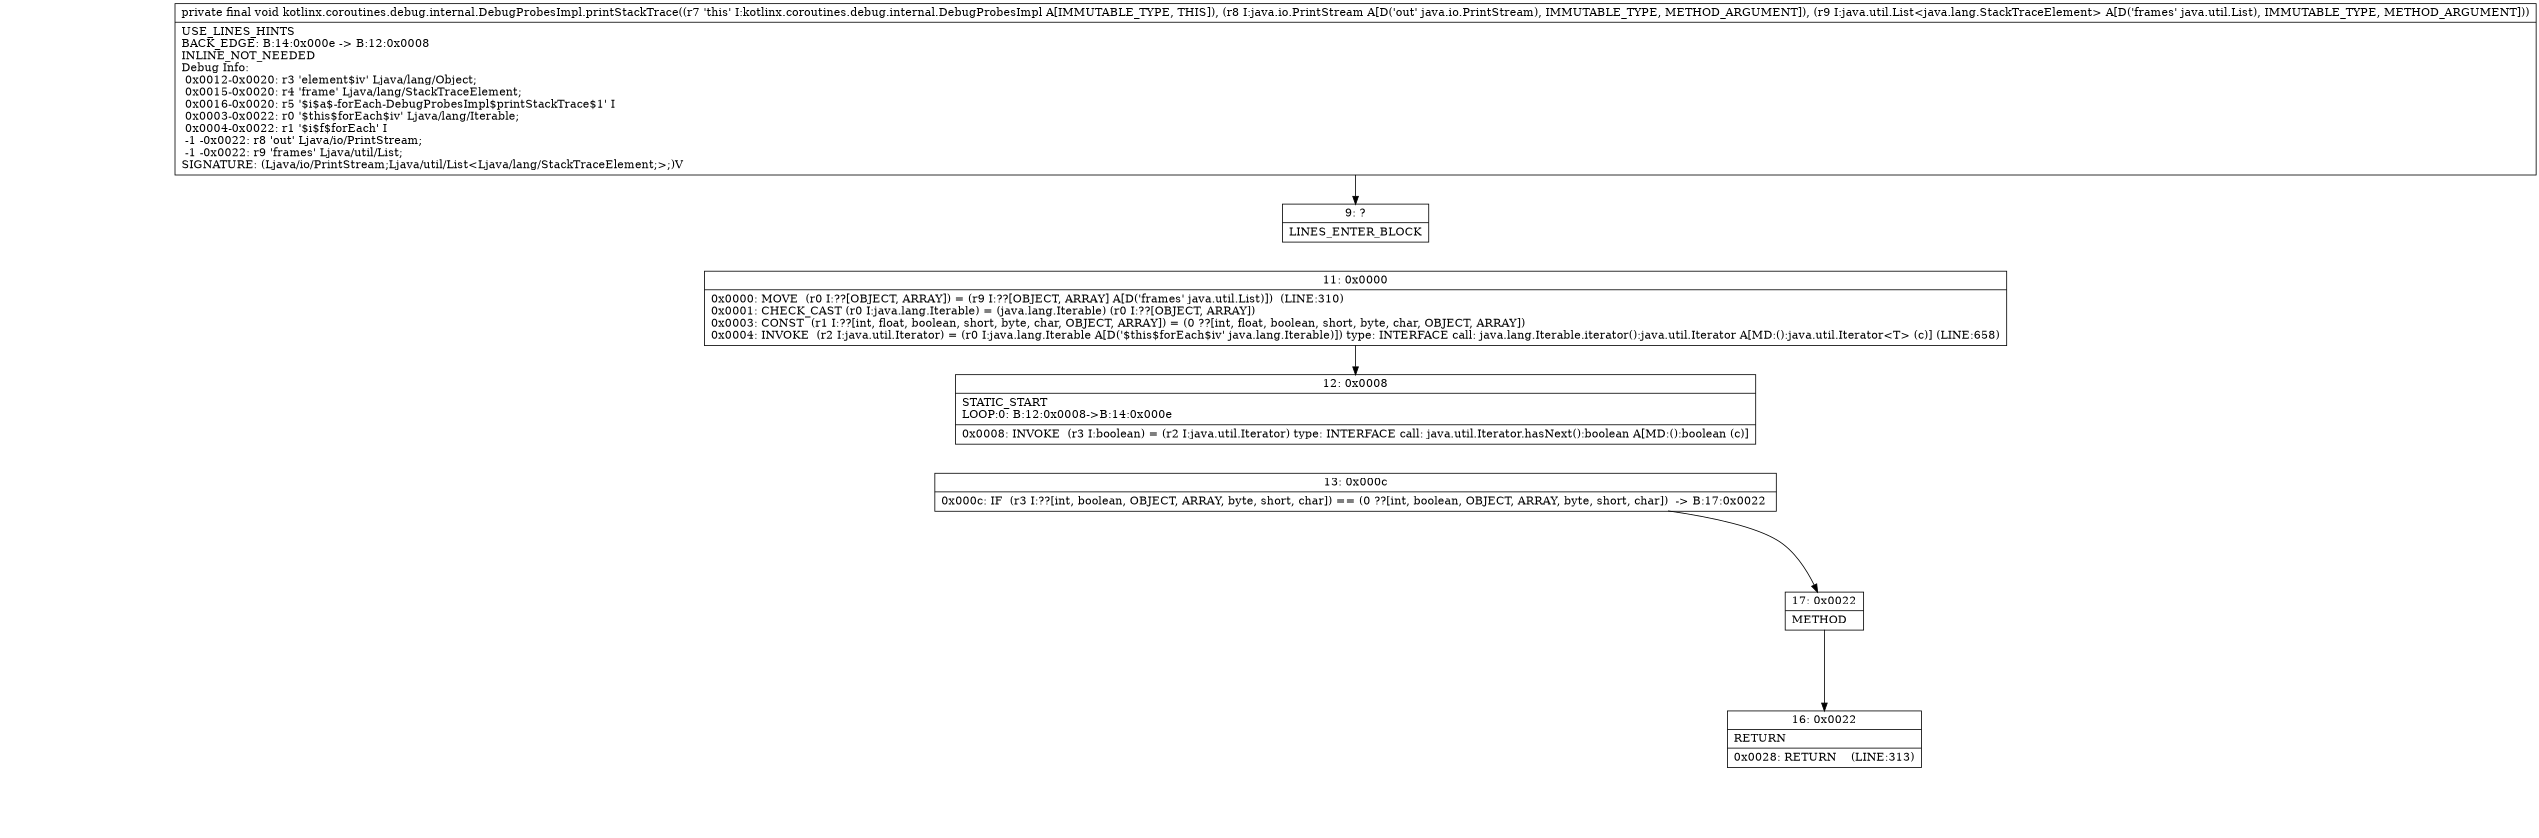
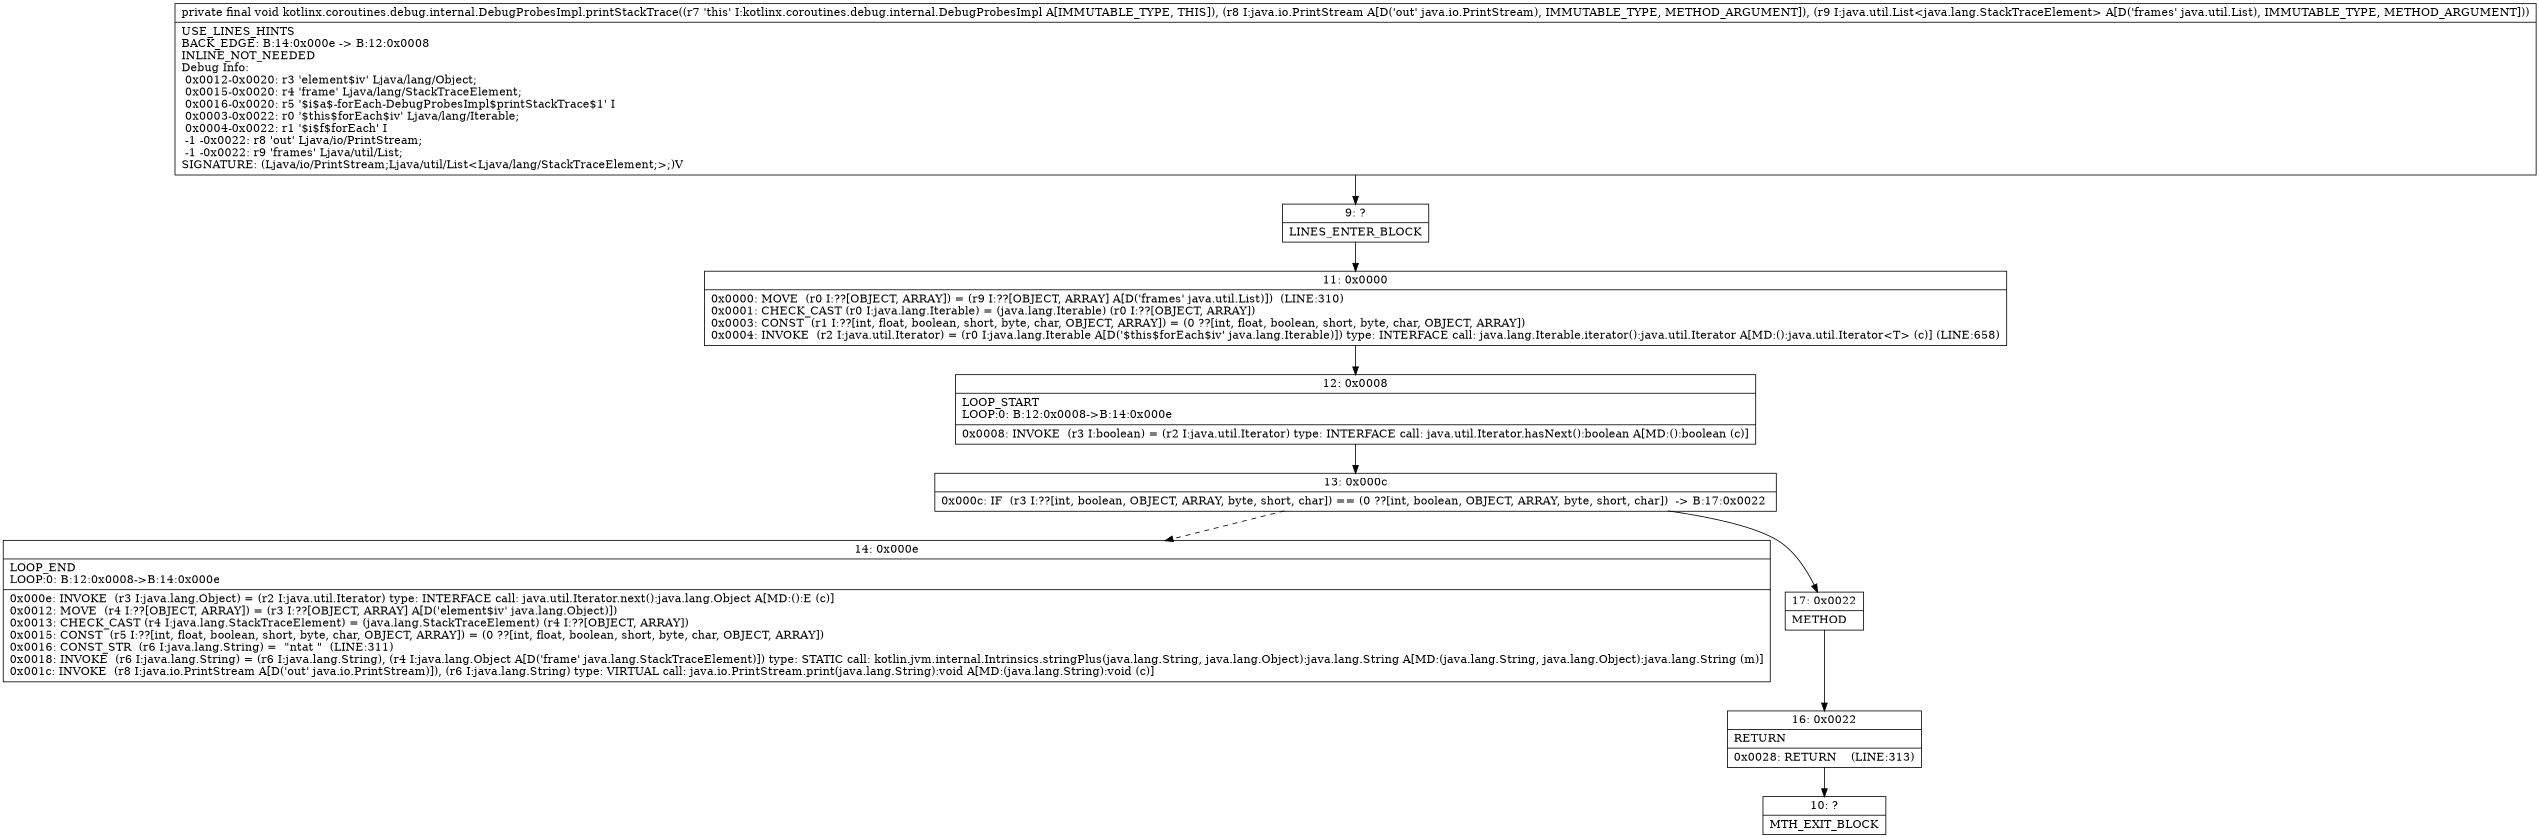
edge "9: ?" -> "11: 0x0000": added
node "12: 0x0008": text "STATIC_START" -> "LOOP_START"
edge "12: 0x0008" -> "13: 0x000c": added
node "14: 0x000e": added
node "10: ?": added
